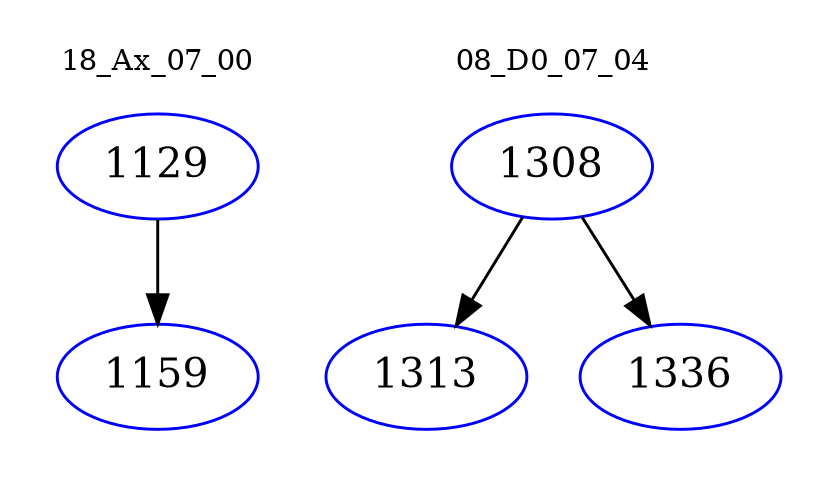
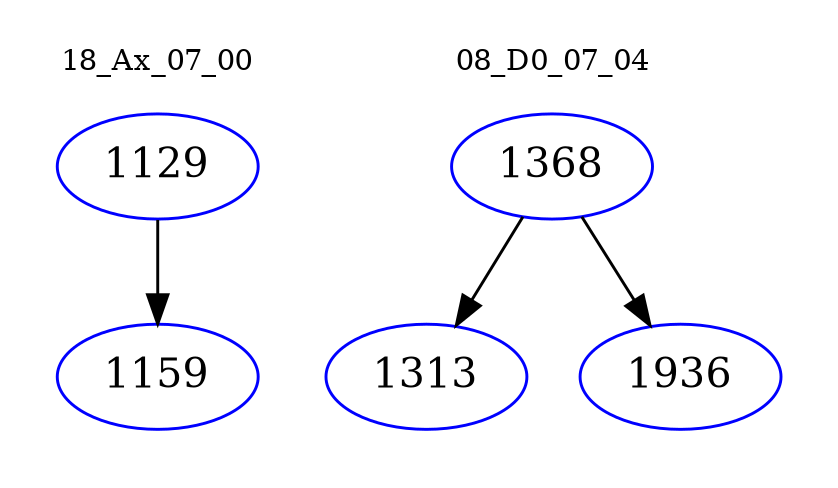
node "1308": label "1308" -> "1368"
node "1336": label "1336" -> "1936"
